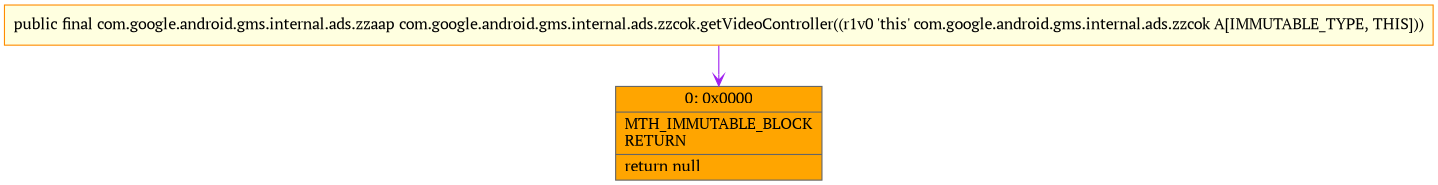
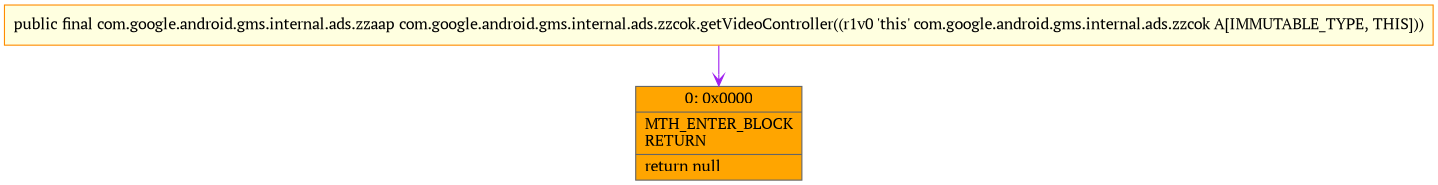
node "0: 0x0000": text "MTH_IMMUTABLE_BLOCK" -> "MTH_ENTER_BLOCK"
